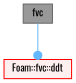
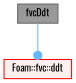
node "fvc": label "fvc" -> "fvcDdt"
